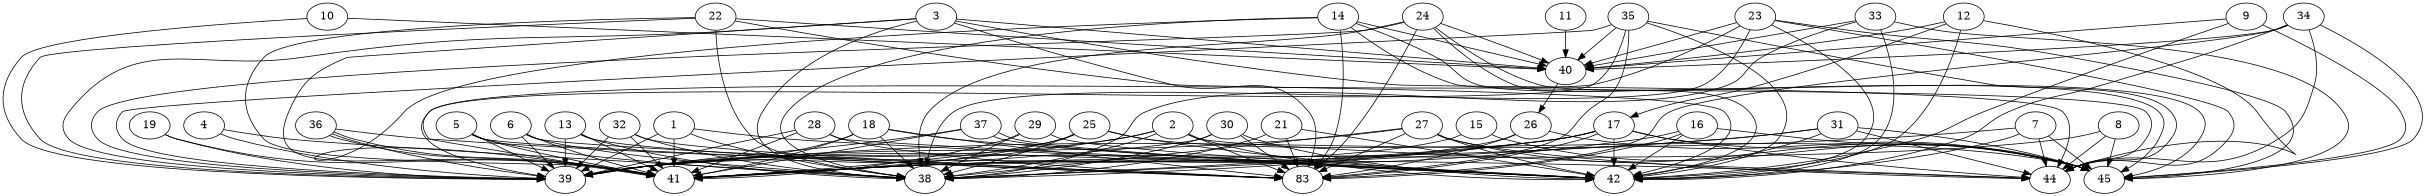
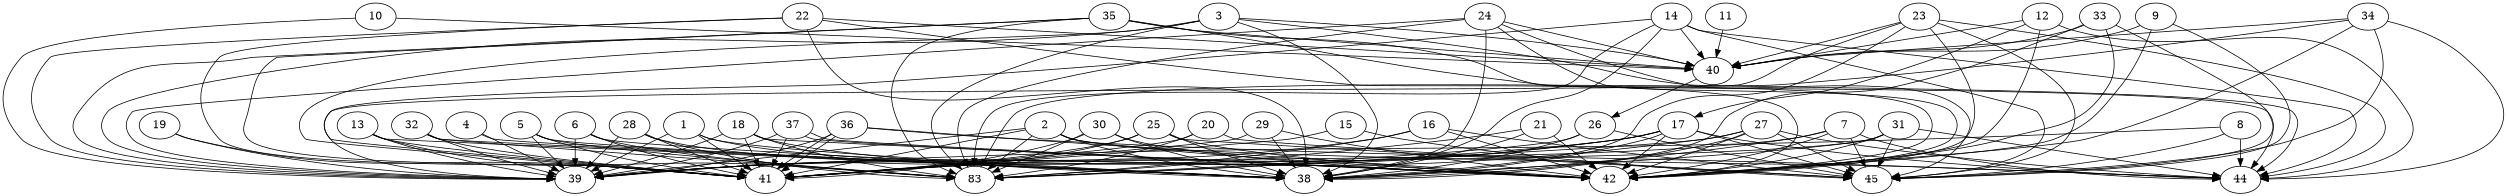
node "20": added
edge "36" -> "42": added
edge "7" -> "38": added
